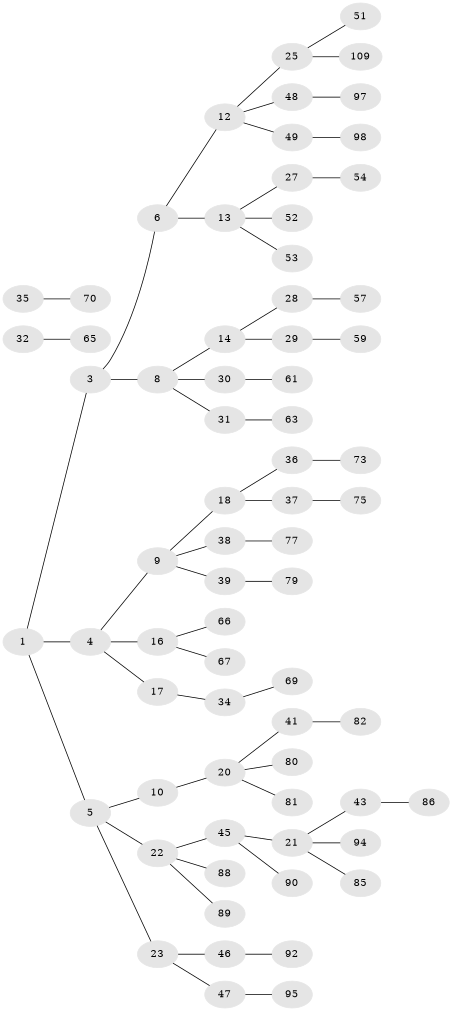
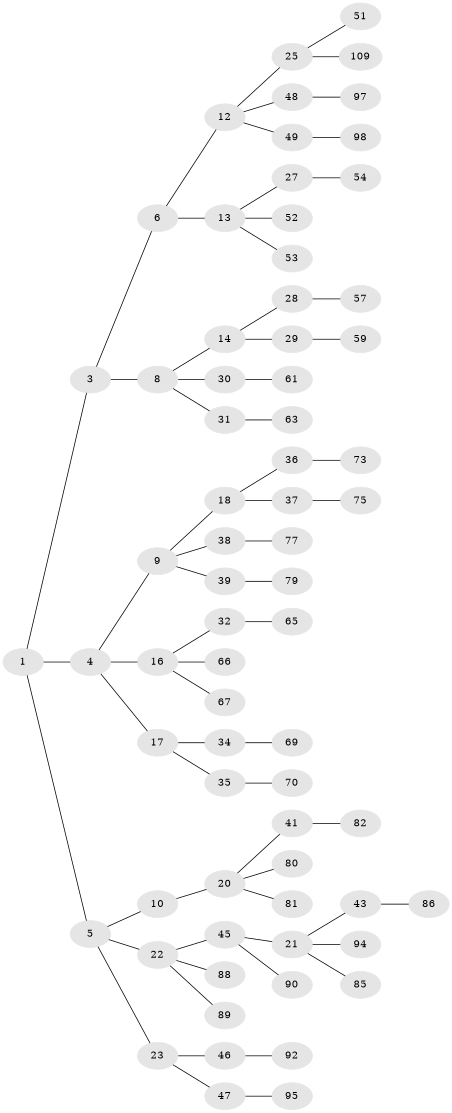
edge "32" -- "16": added
edge "17" -- "35": added
